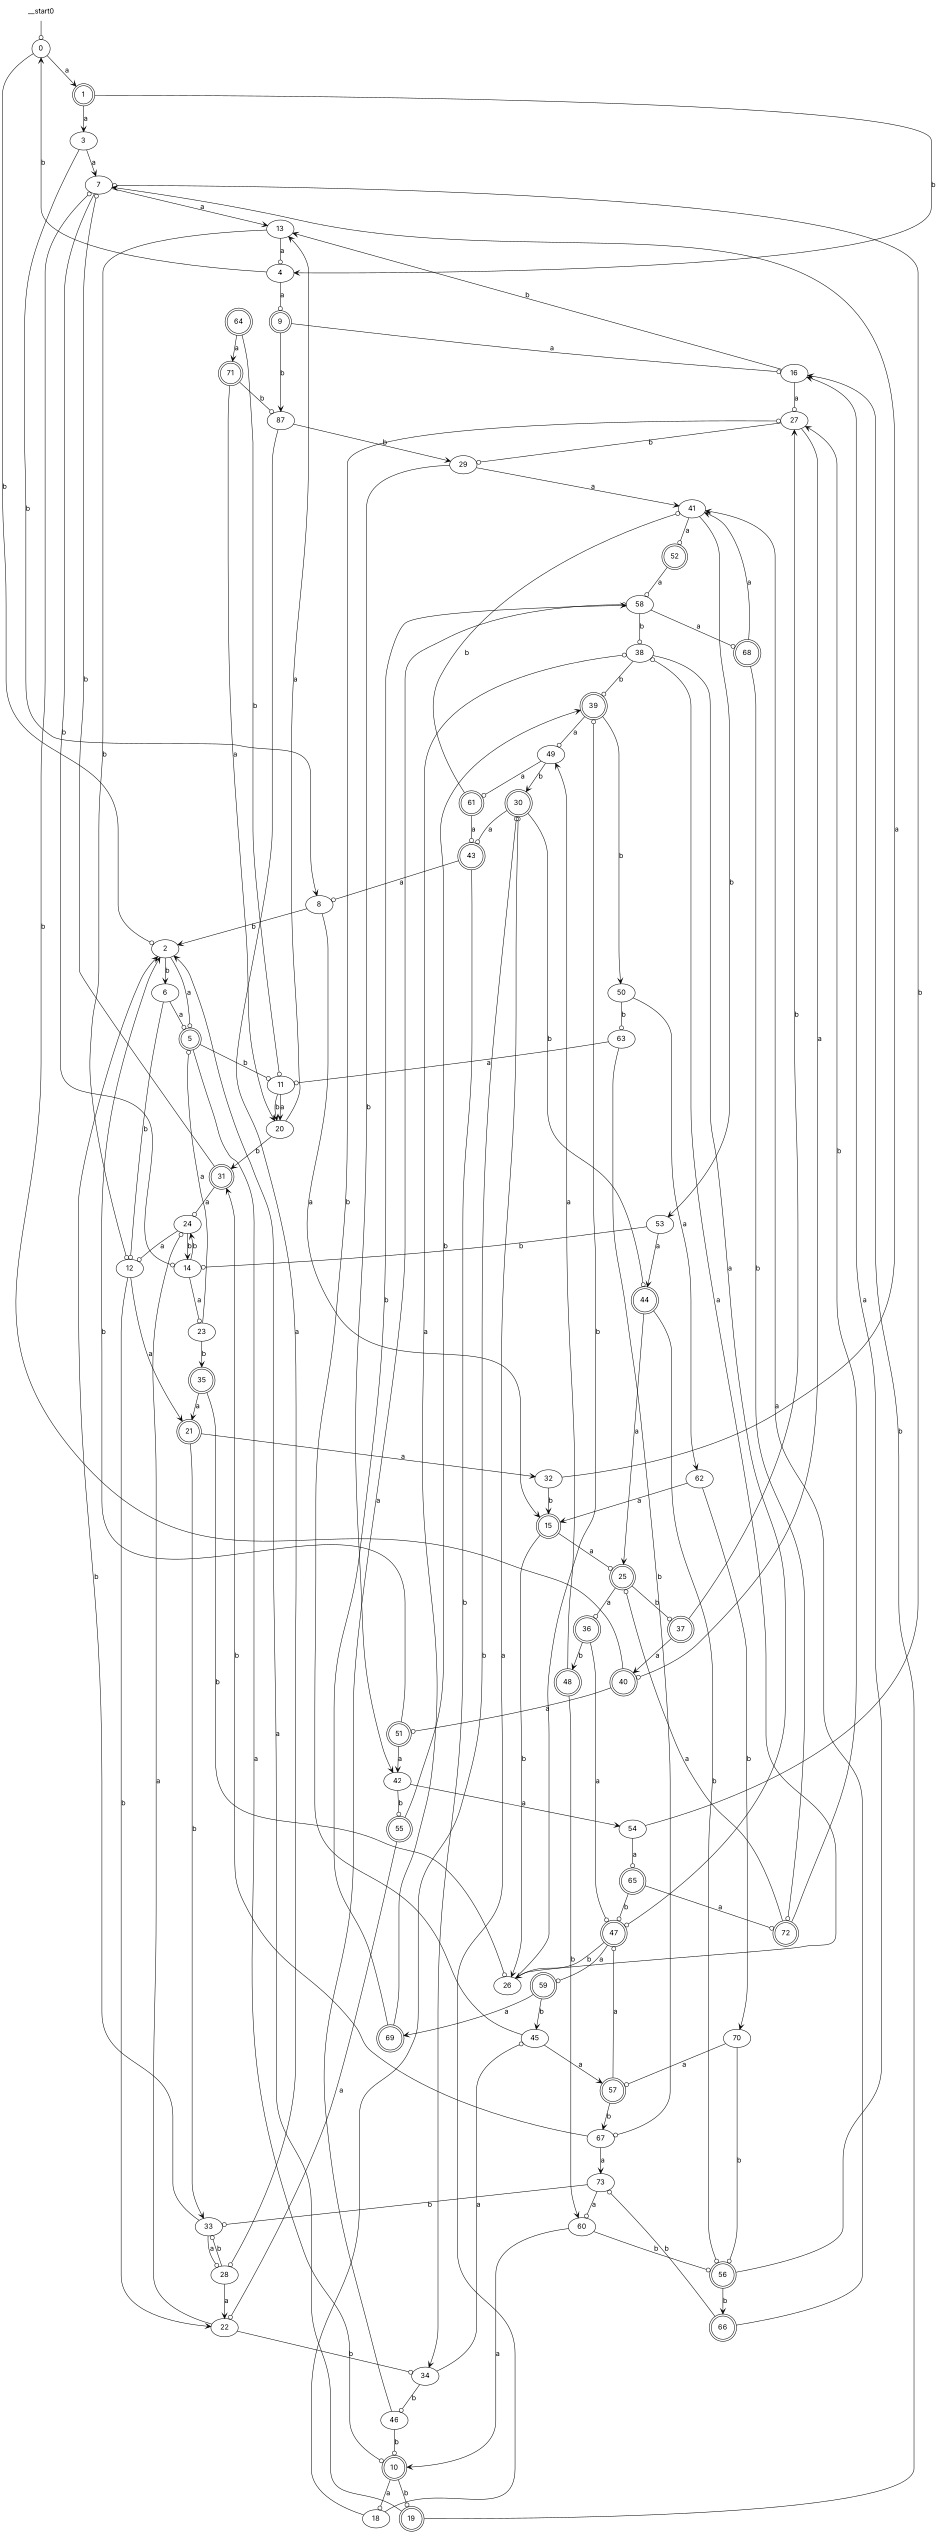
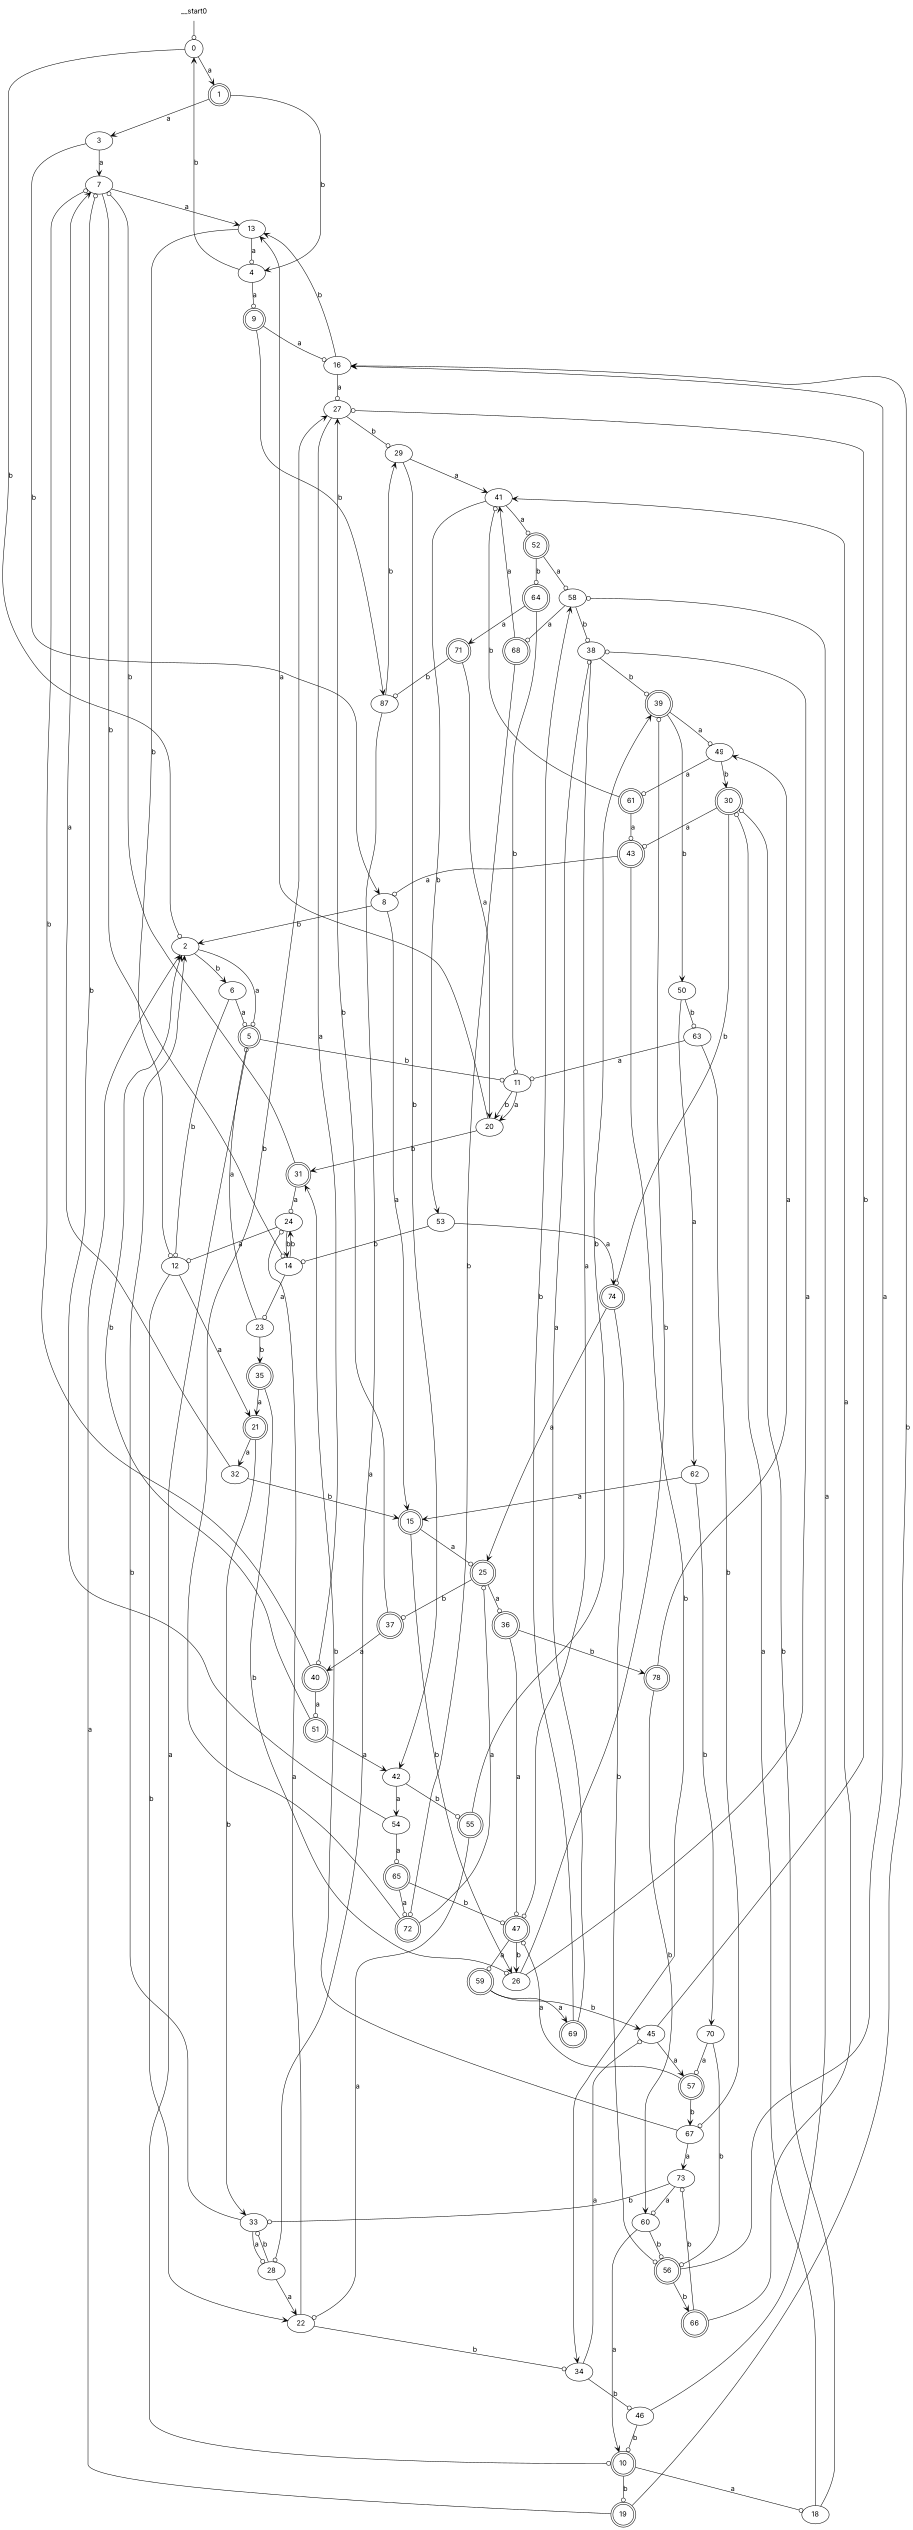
edge "52" -> "64": added, label "b"
node "44": label "44" -> "74"
node "48": label "48" -> "78"
